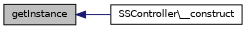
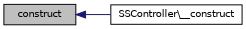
node "getInstance": label "getInstance" -> "construct"
